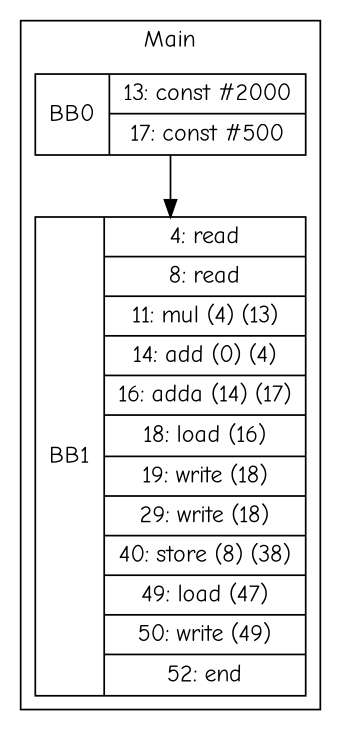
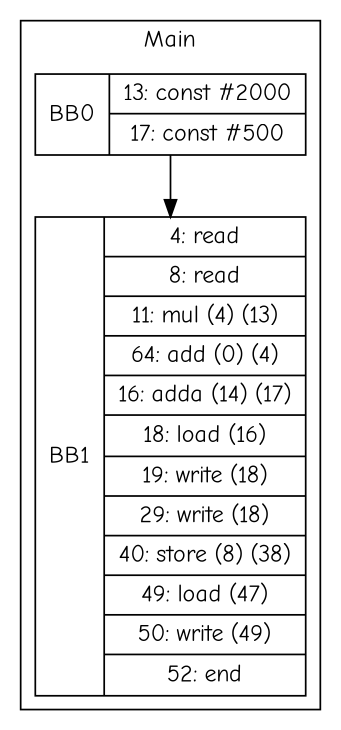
node "BB1": text "14: add (0) (4)" -> "64: add (0) (4)"
